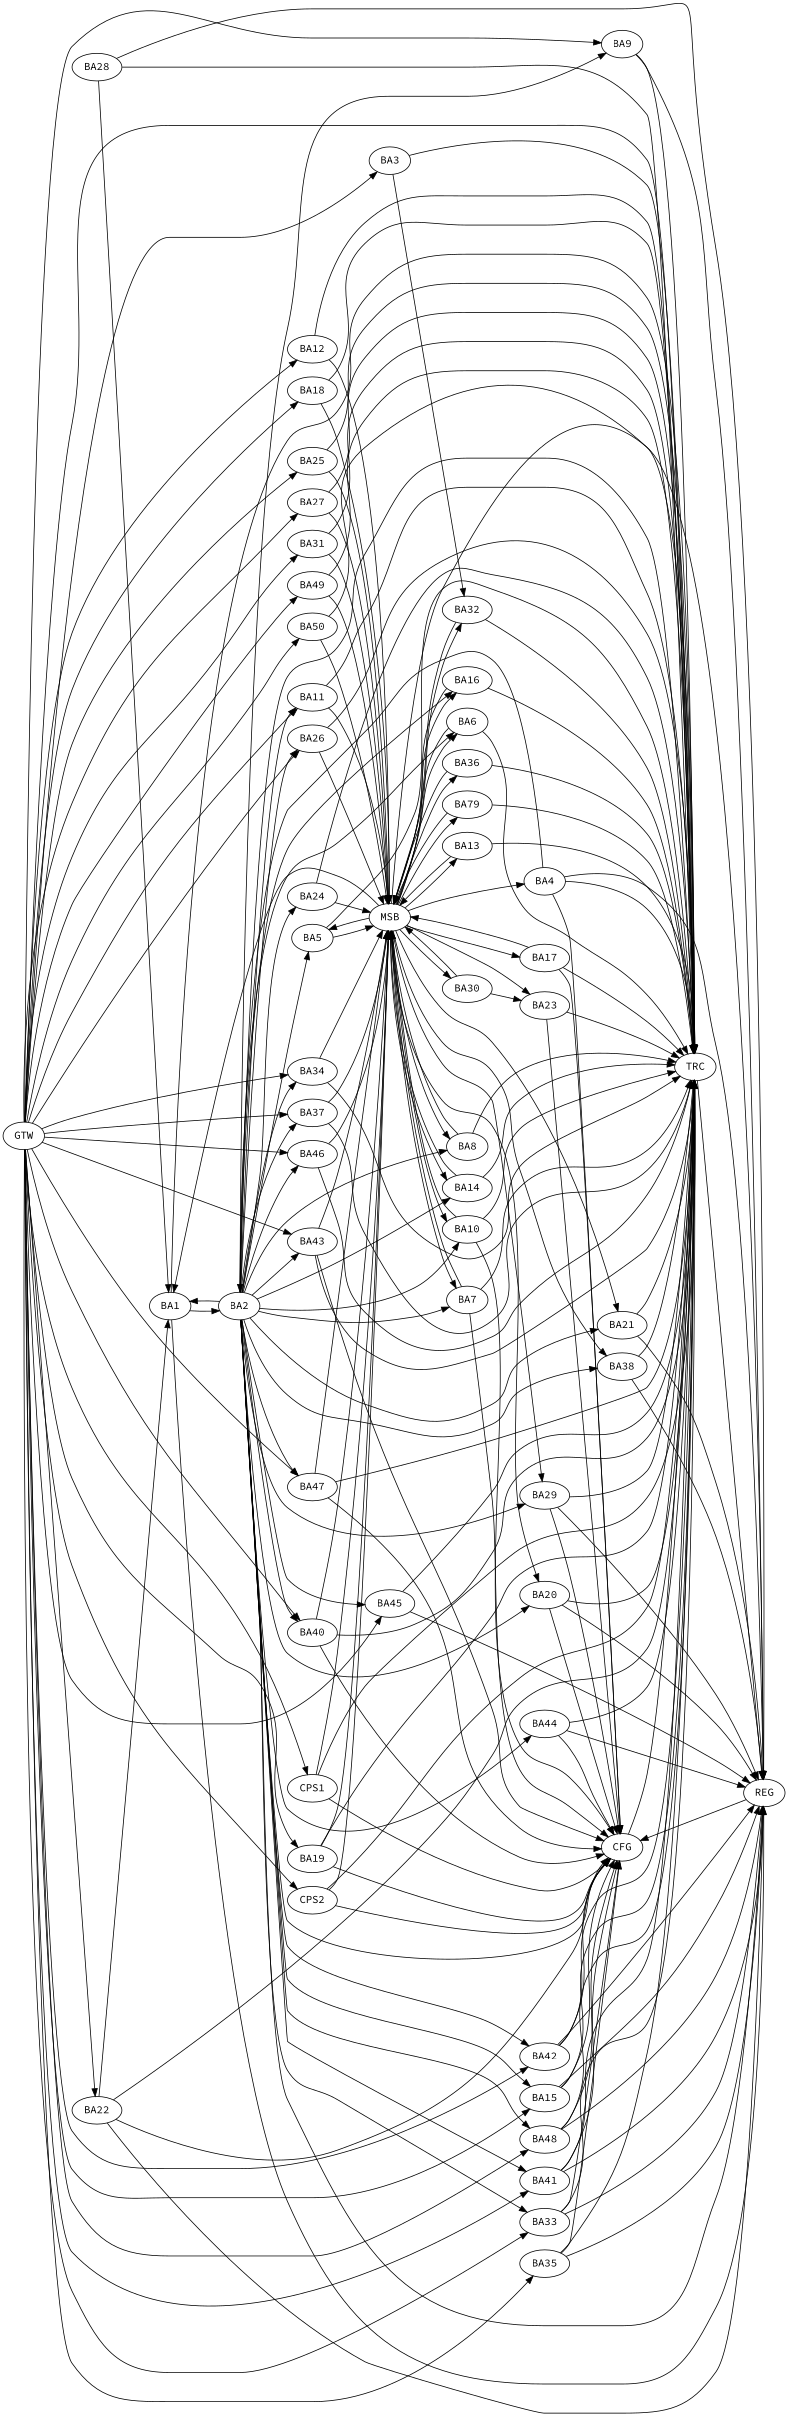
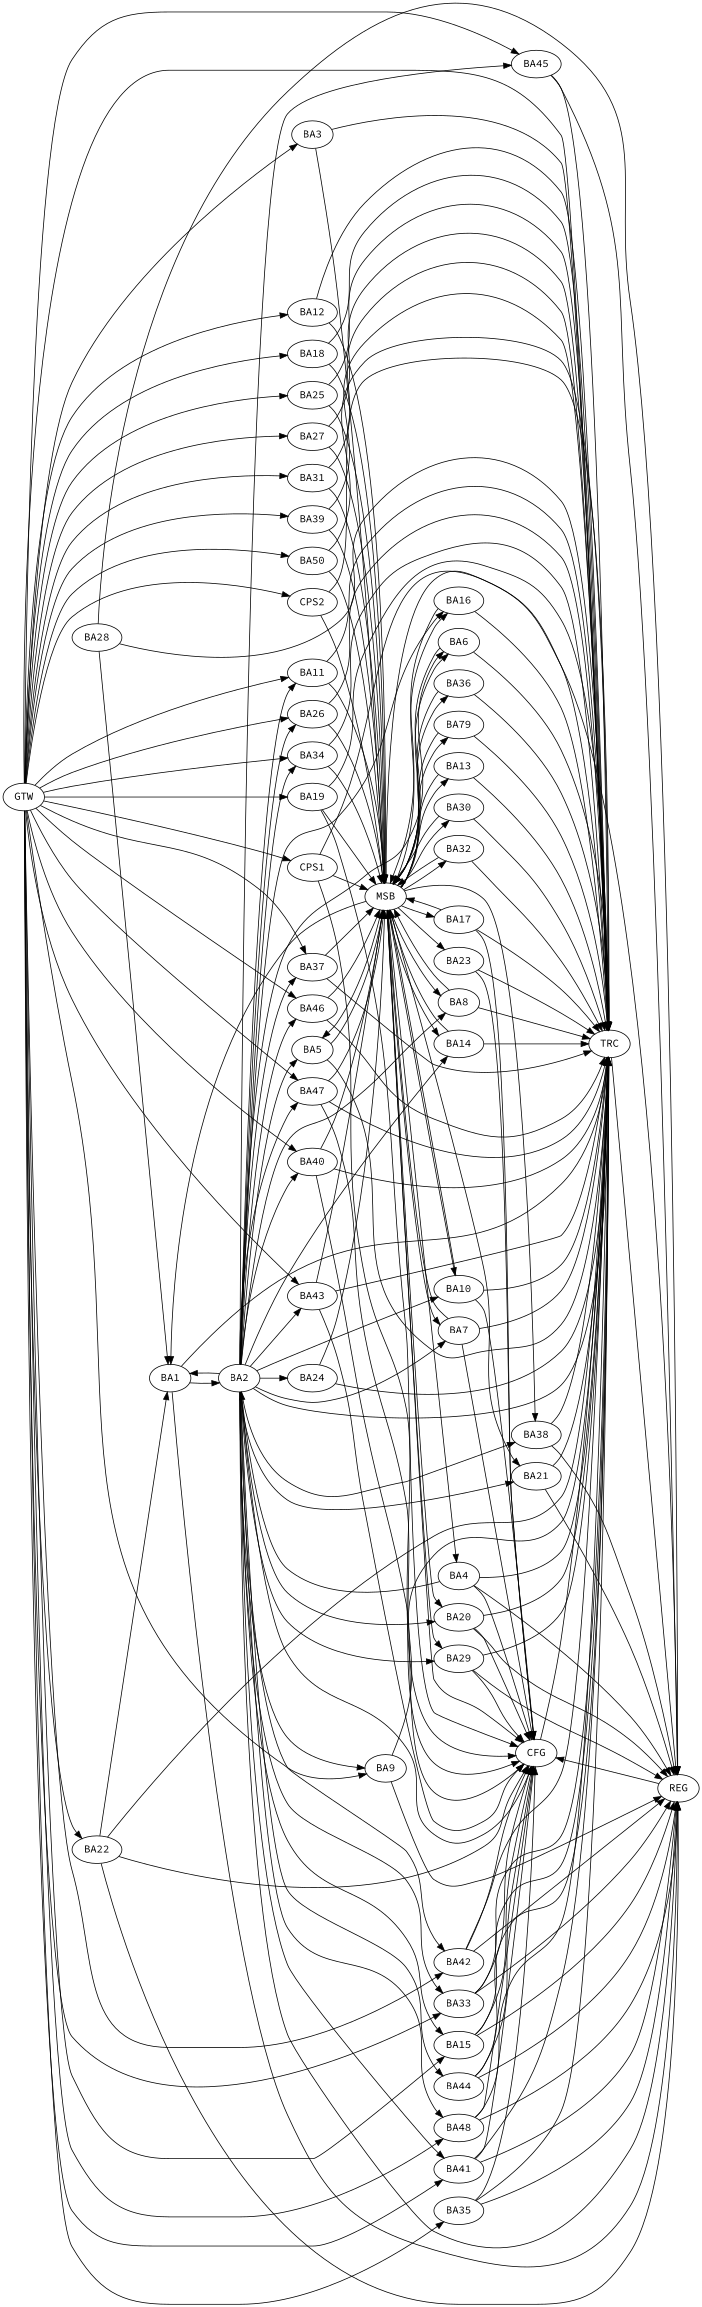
edge "BA3" -> "BA32": now "BA3" -> "MSB"
node "BA49": label "BA49" -> "BA39"
edge "BA30" -> "BA23": now "BA30" -> "TRC"
edge "CPS2" -> "CFG": now "MSB" -> "CFG"
